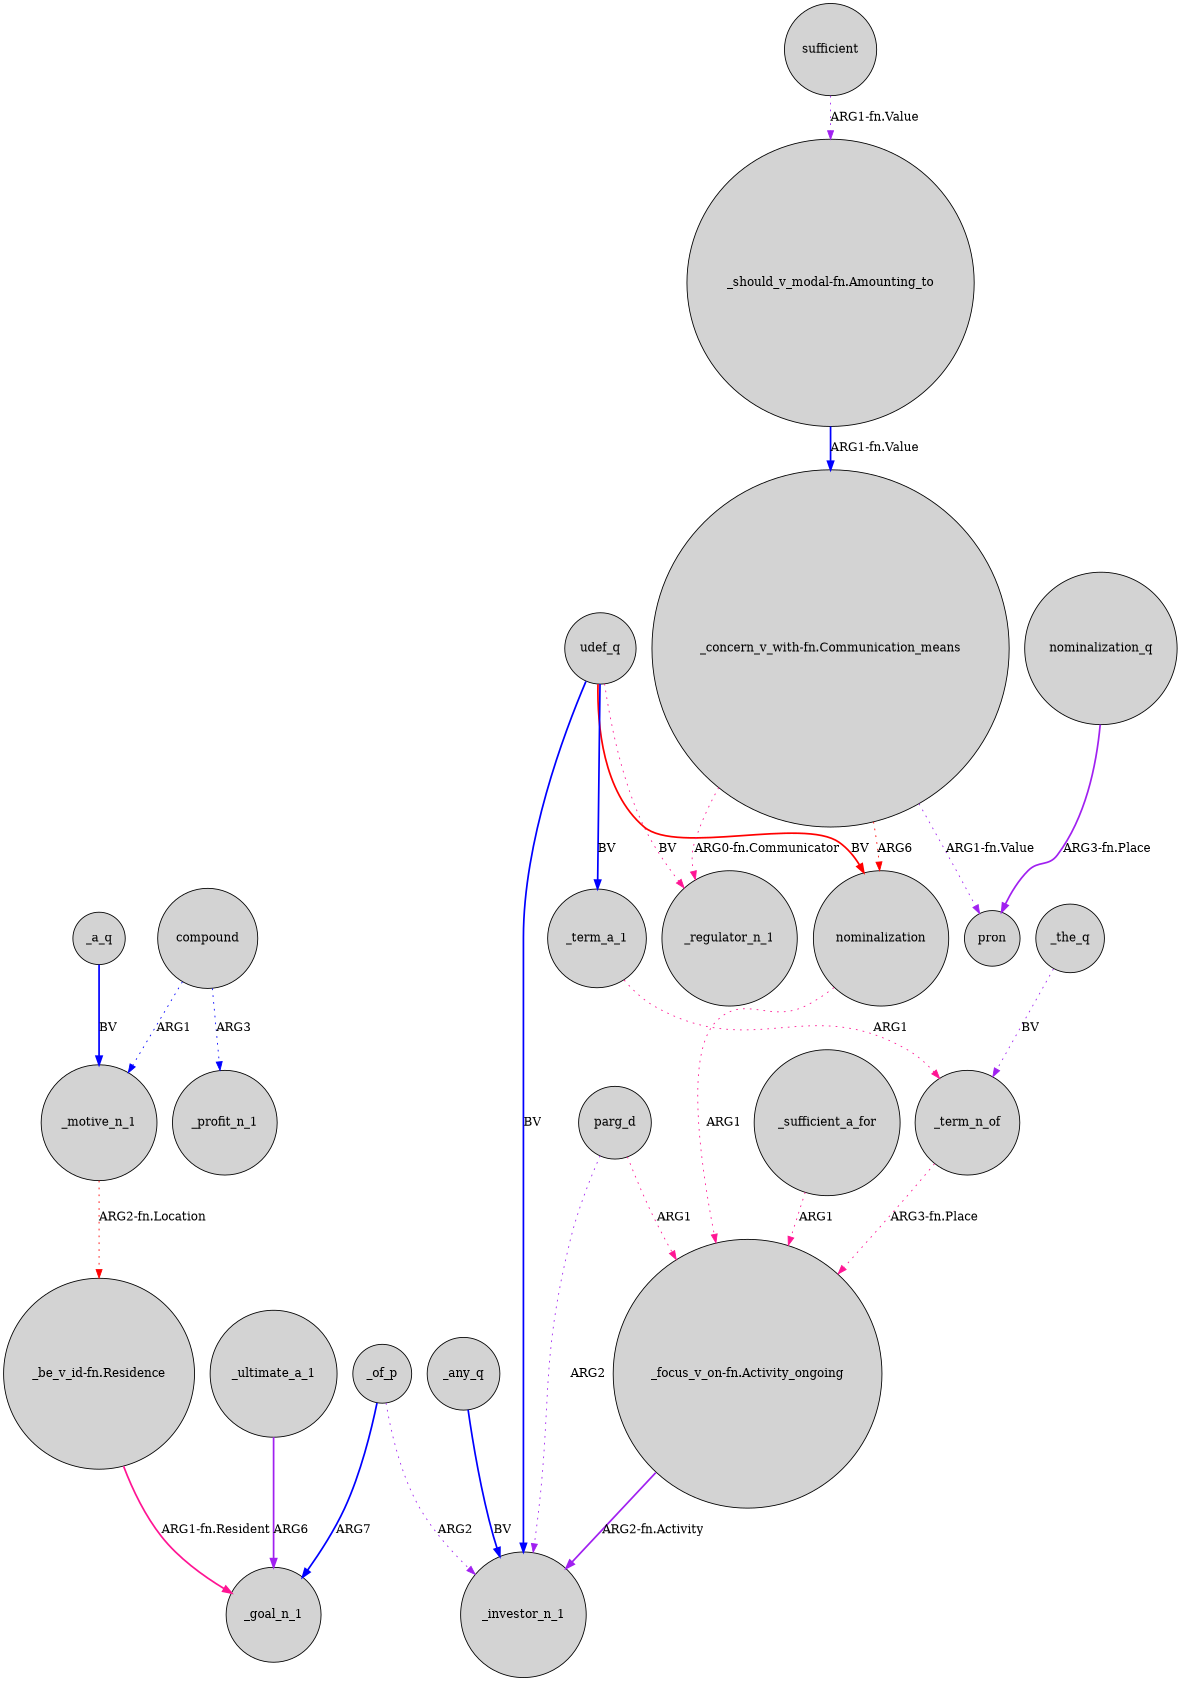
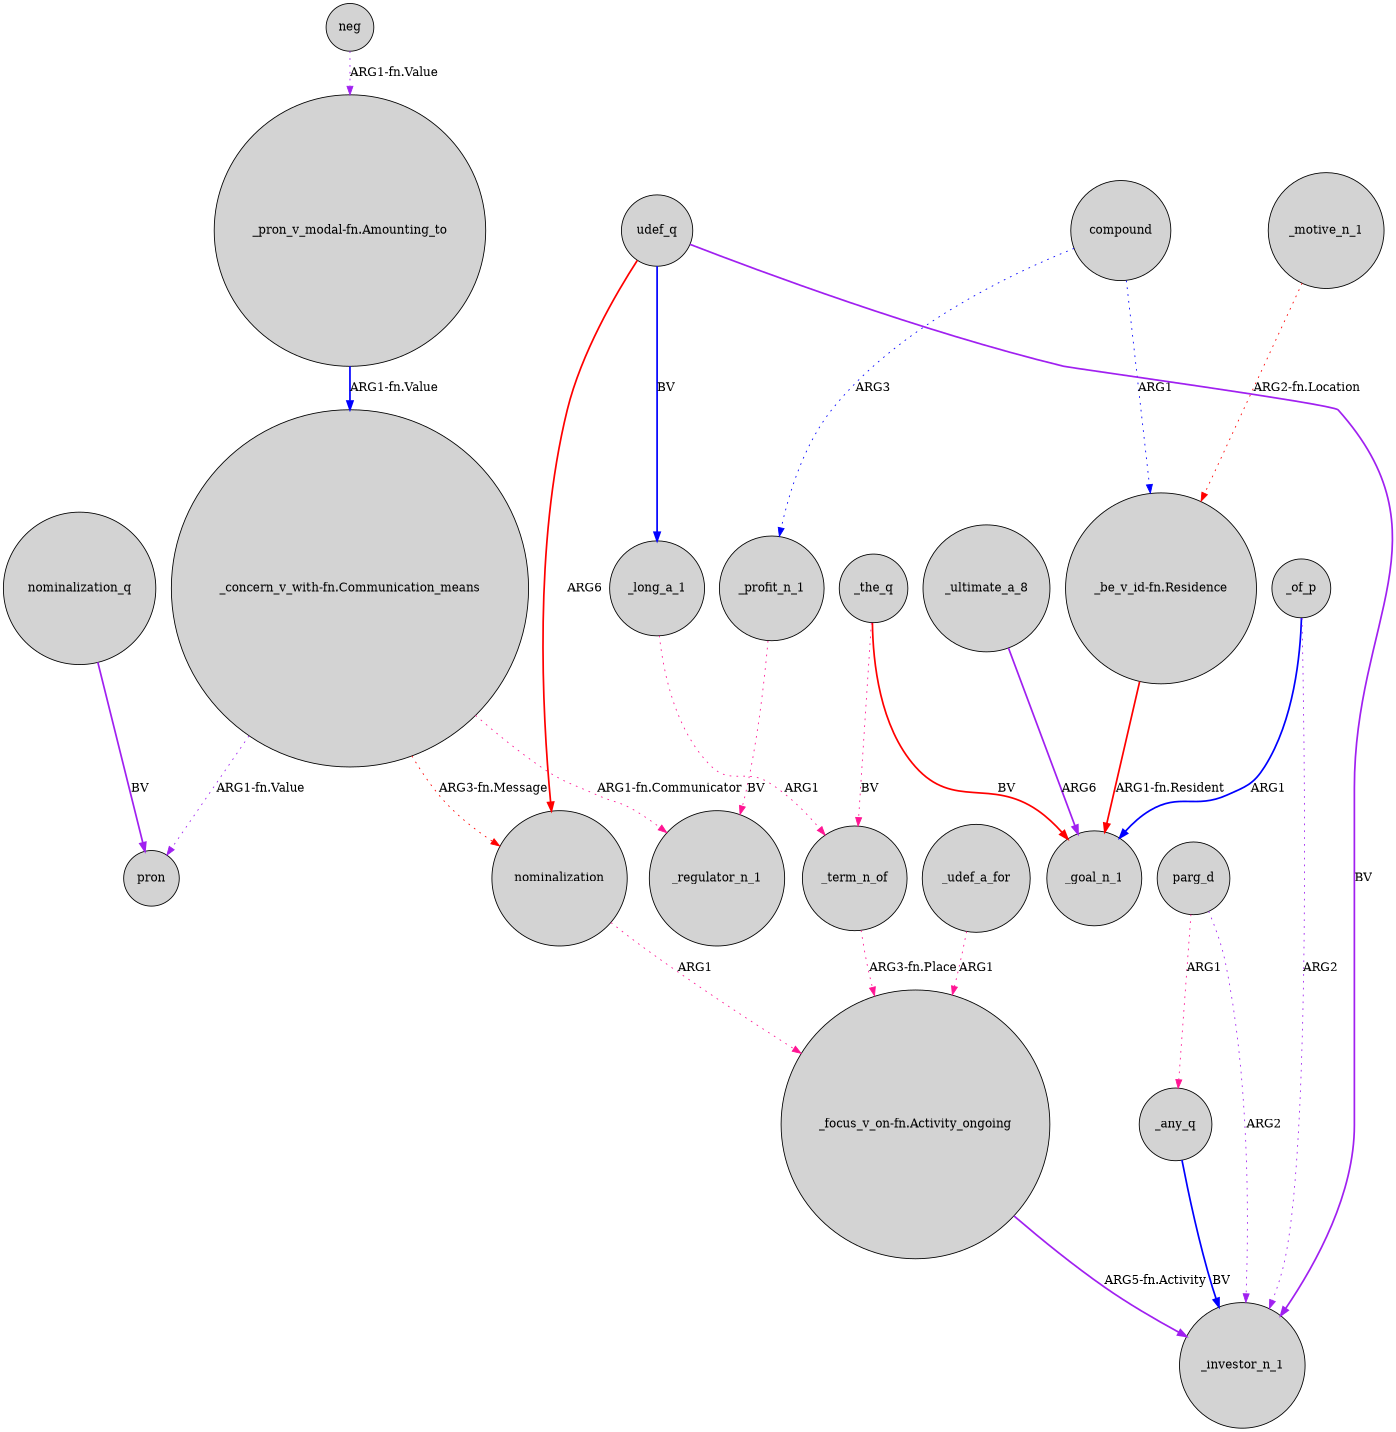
node "sufficient": label "sufficient" -> "neg"
node "_should_v_modal-fn.Amounting_to": label "_should_v_modal-fn.Amounting_to" -> "_pron_v_modal-fn.Amounting_to"
edge "_the_q" -> "_goal_n_1": added, label "BV"
edge "udef_q" -> "_regulator_n_1": now "_profit_n_1" -> "_regulator_n_1"
edge "_concern_v_with-fn.Communication_means" -> "_regulator_n_1": label "ARG0-fn.Communicator" -> "ARG1-fn.Communicator"
edge "udef_q" -> "nominalization": label "BV" -> "ARG6"
edge "_concern_v_with-fn.Communication_means" -> "nominalization": label "ARG6" -> "ARG3-fn.Message"
edge "nominalization_q" -> "pron": label "ARG3-fn.Place" -> "BV"
node "_a_q": removed
node "_term_a_1": label "_term_a_1" -> "_long_a_1"
edge "_the_q" -> "_term_n_of": color purple -> deeppink
edge "compound" -> "_motive_n_1": now "compound" -> "_be_v_id-fn.Residence"
edge "udef_q" -> "_investor_n_1": color blue -> purple
node "_sufficient_a_for": label "_sufficient_a_for" -> "_udef_a_for"
edge "parg_d" -> "_focus_v_on-fn.Activity_ongoing": now "parg_d" -> "_any_q"
node "_ultimate_a_1": label "_ultimate_a_1" -> "_ultimate_a_8"
edge "_of_p" -> "_goal_n_1": label "ARG7" -> "ARG1"
edge "_focus_v_on-fn.Activity_ongoing" -> "_investor_n_1": label "ARG2-fn.Activity" -> "ARG5-fn.Activity"
edge "_be_v_id-fn.Residence" -> "_goal_n_1": color deeppink -> red
